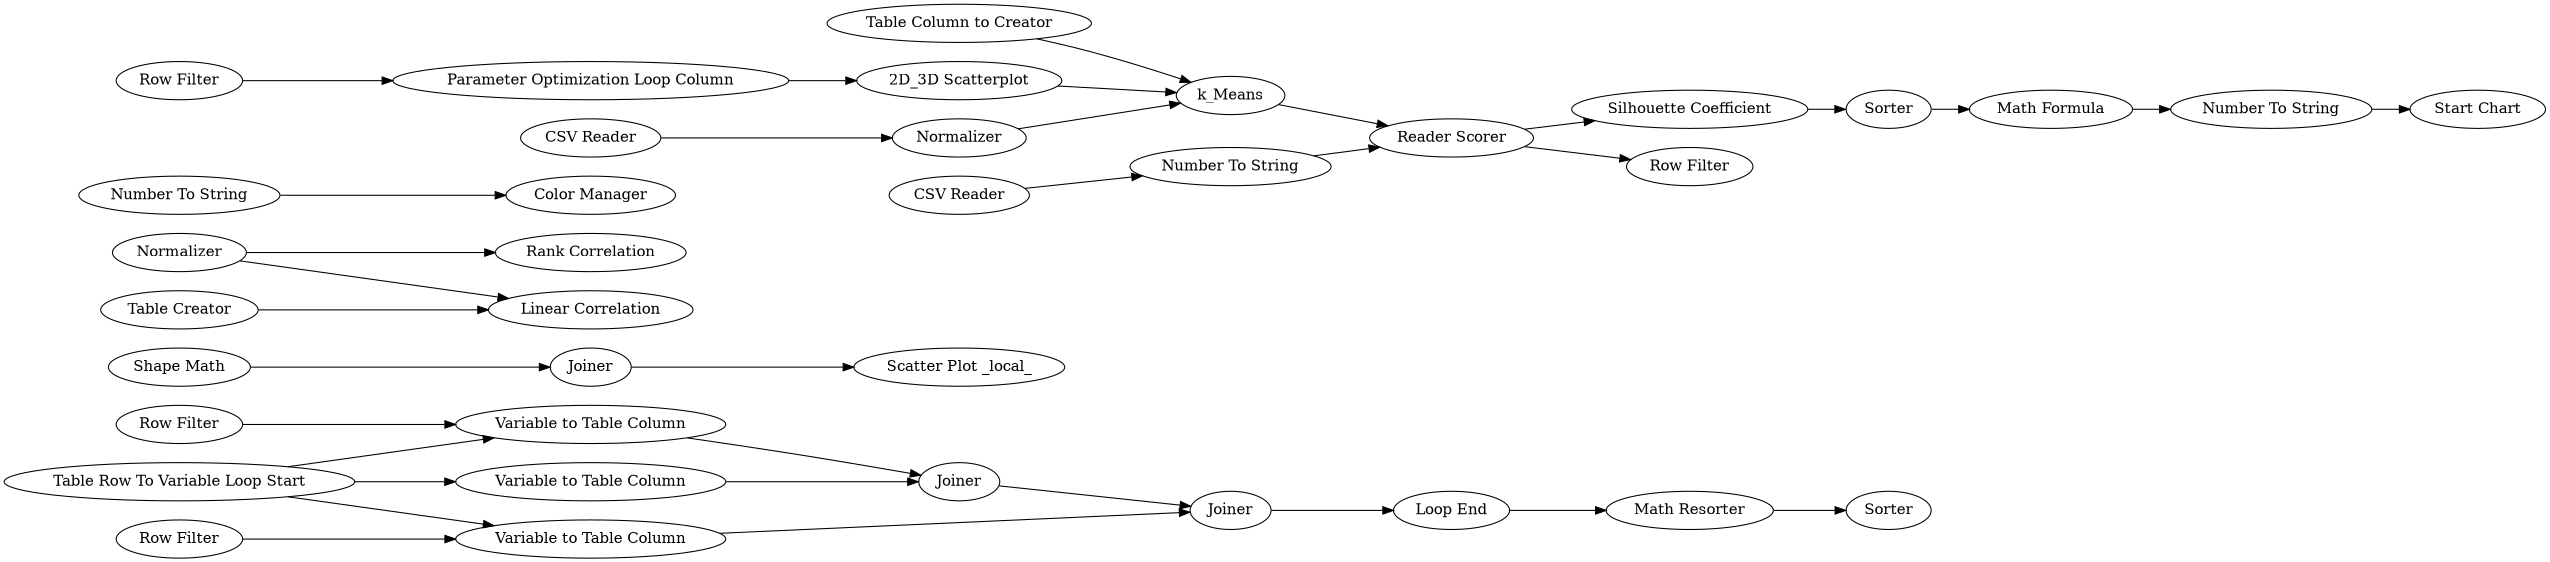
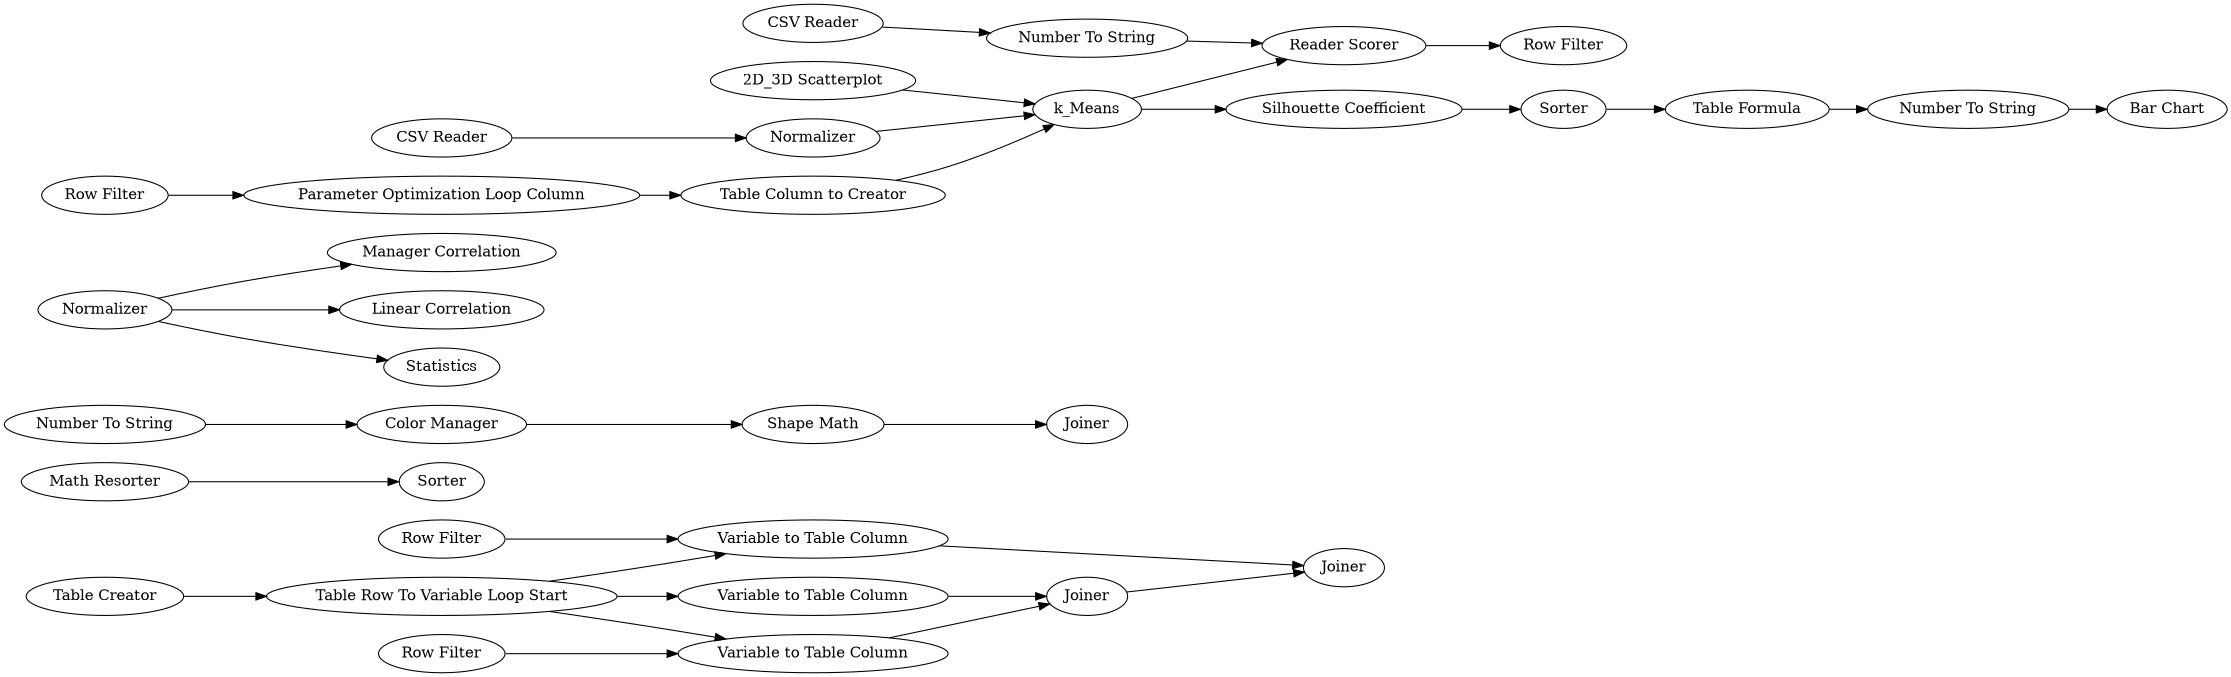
edge "Parameter Optimization Loop Column" -> "2D_3D Scatterplot": now "Parameter Optimization Loop Column" -> "Table Column to Creator"
node "Math Formula": label "Math Formula" -> "Table Formula"
node "Start Chart": label "Start Chart" -> "Bar Chart"
edge "Reader Scorer" -> "Silhouette Coefficient": now "k_Means" -> "Silhouette Coefficient"
node "Rank Correlation": label "Rank Correlation" -> "Manager Correlation"
edge "Table Creator" -> "Linear Correlation": now "Table Creator" -> "Table Row To Variable Loop Start"
node "Statistics": added
node "Scatter Plot _local_": removed
edge "Color Manager" -> "Shape Math": added
node "Loop End": removed
